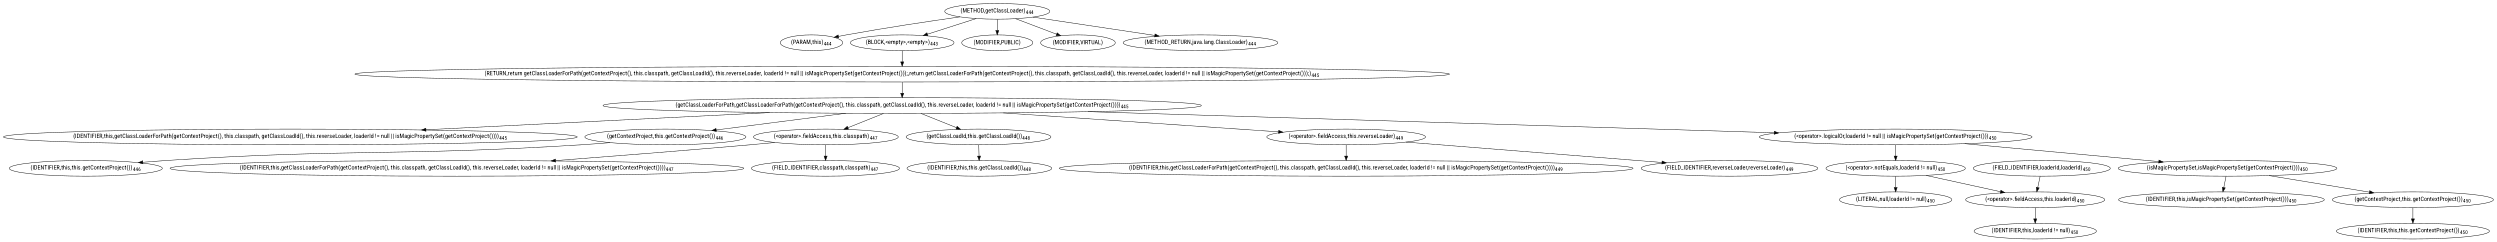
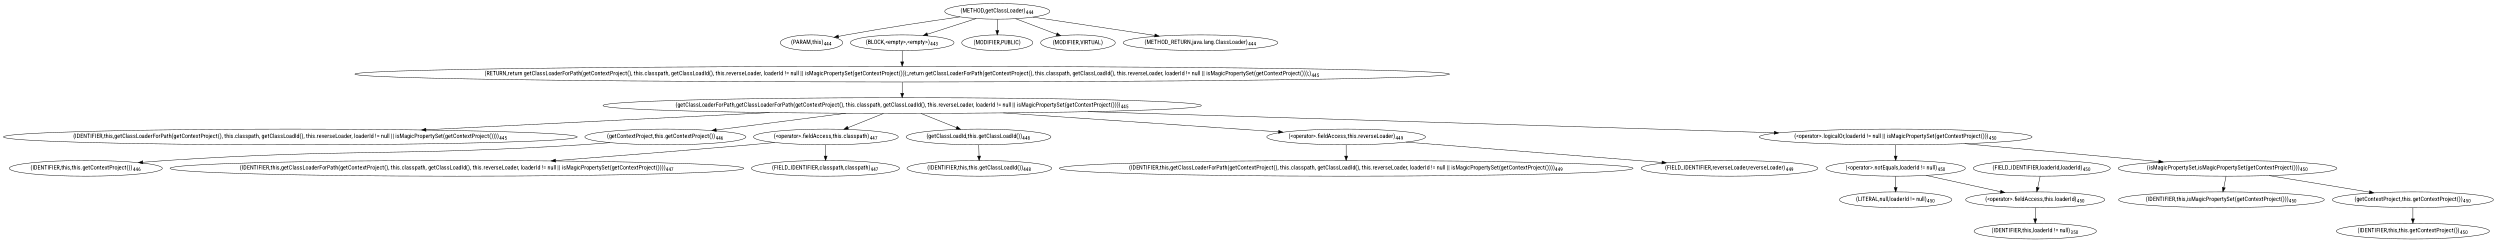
node "(IDENTIFIER,this,loaderId != null)": text "450" -> "350"
